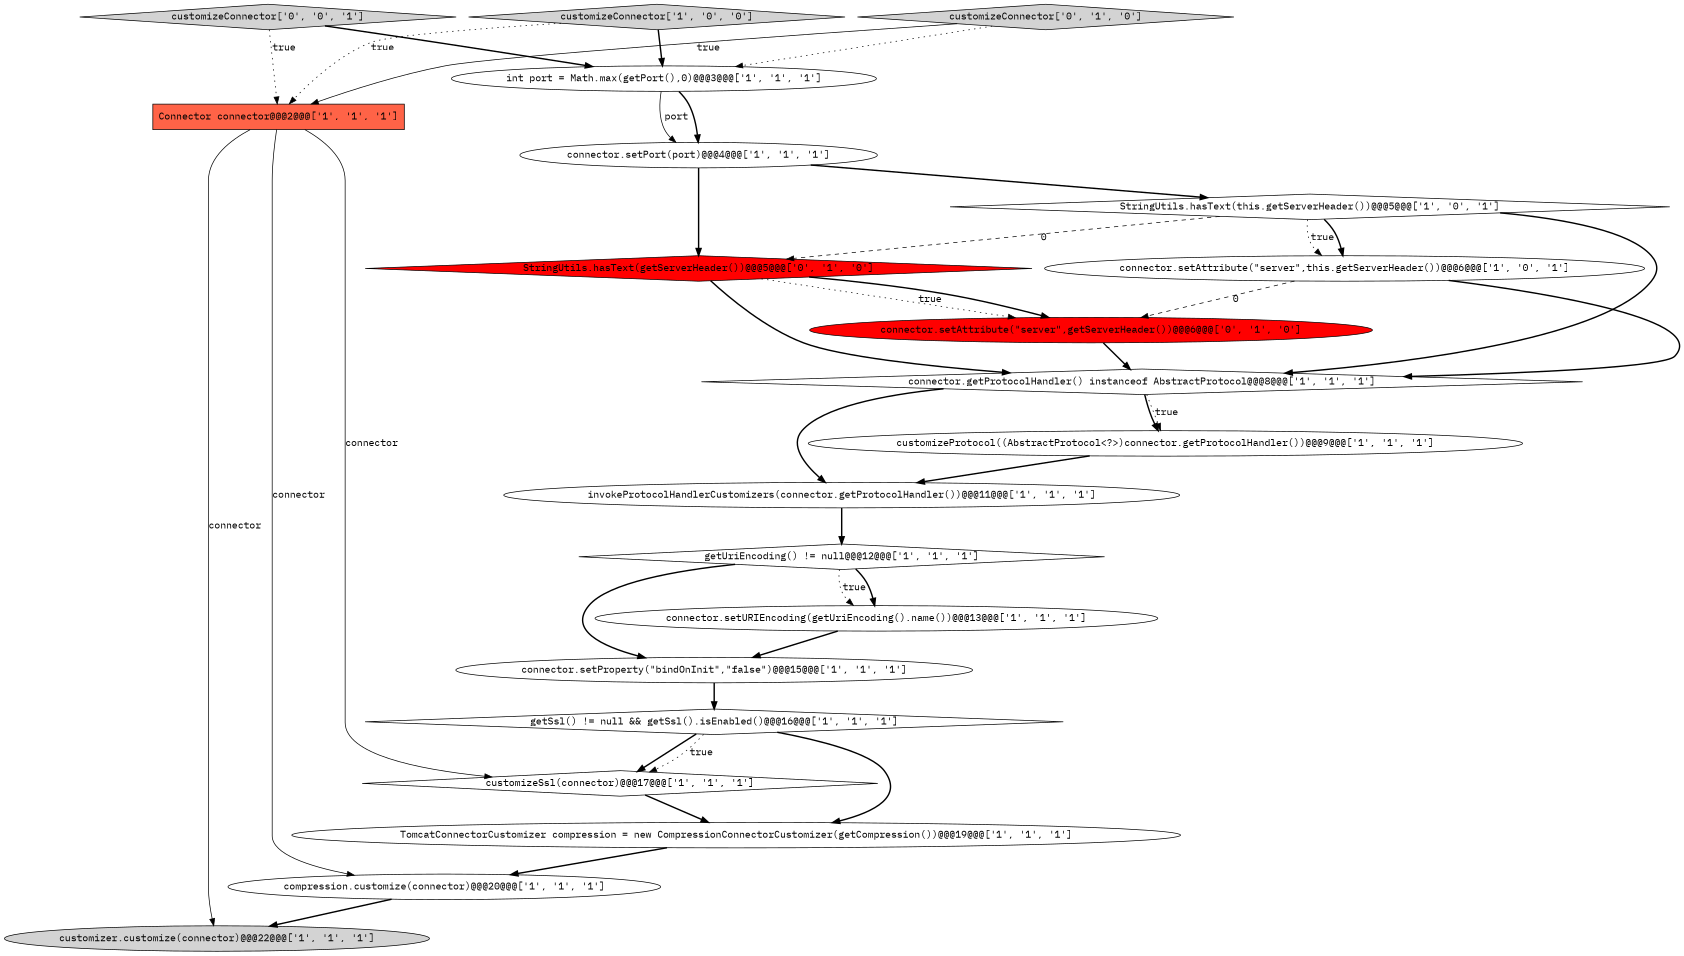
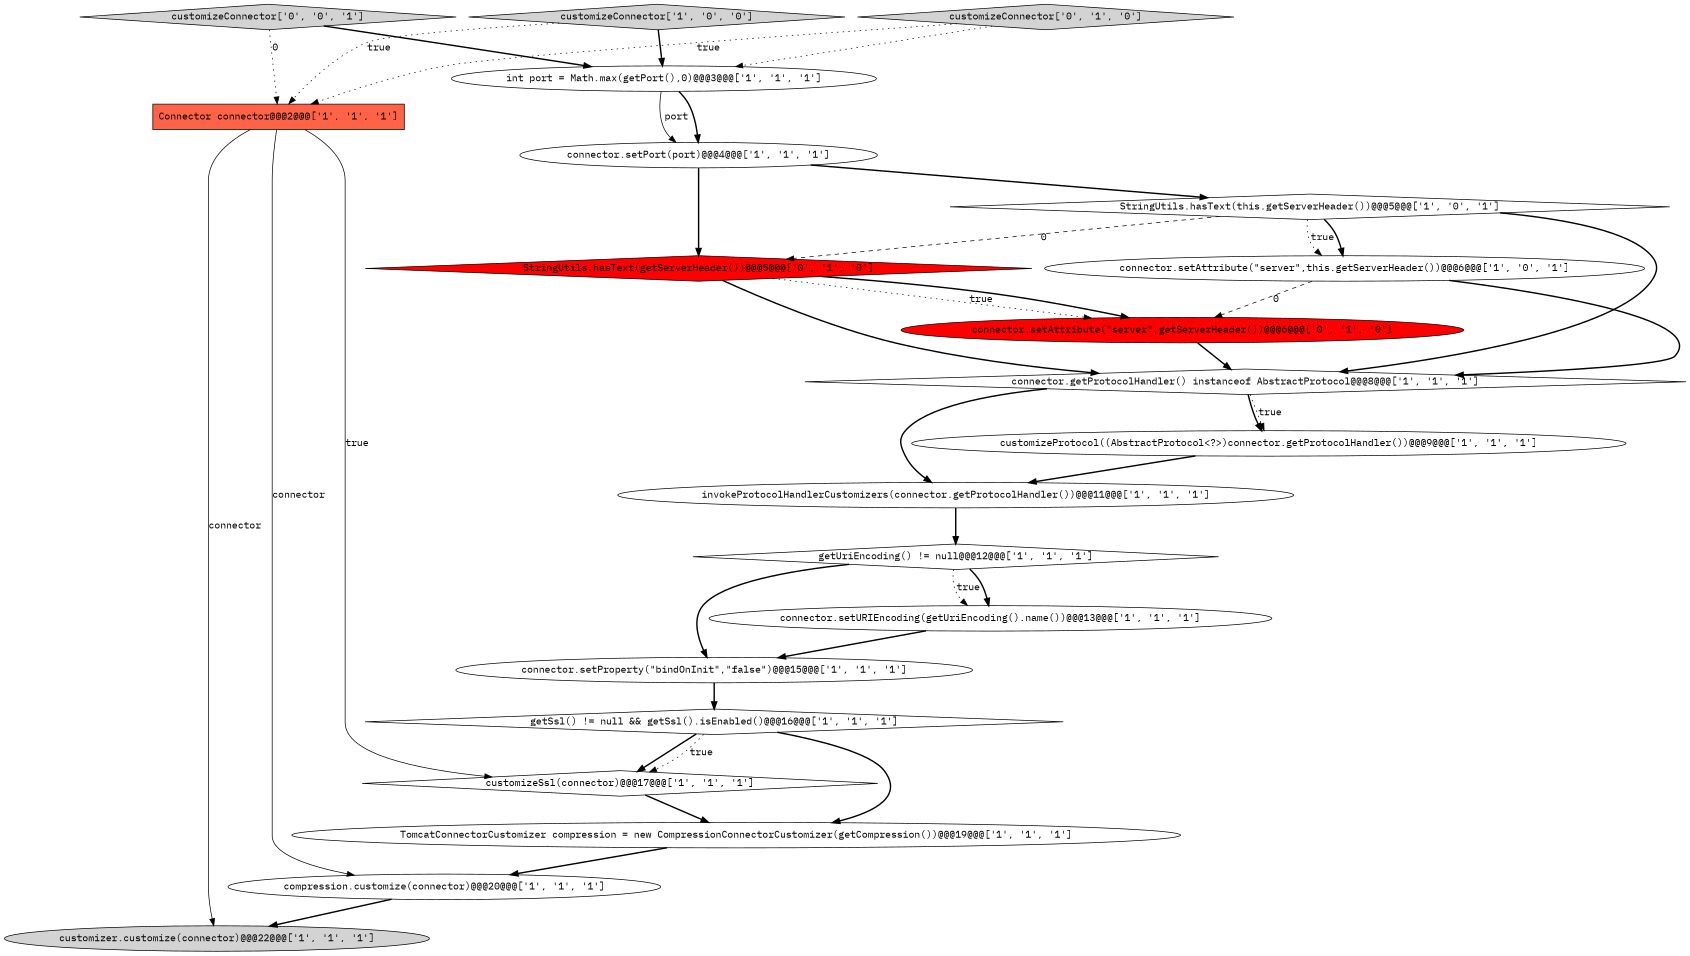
edge "customizeConnector['0', '0', '1']" -> "Connector connector@@@2@@@['1', '1', '1']": label "true" -> "0"
edge "customizeConnector['0', '1', '0']" -> "Connector connector@@@2@@@['1', '1', '1']": style solid -> dotted
edge "Connector connector@@@2@@@['1', '1', '1']" -> "customizeSsl(connector)@@@17@@@['1', '1', '1']": label "connector" -> "true"
